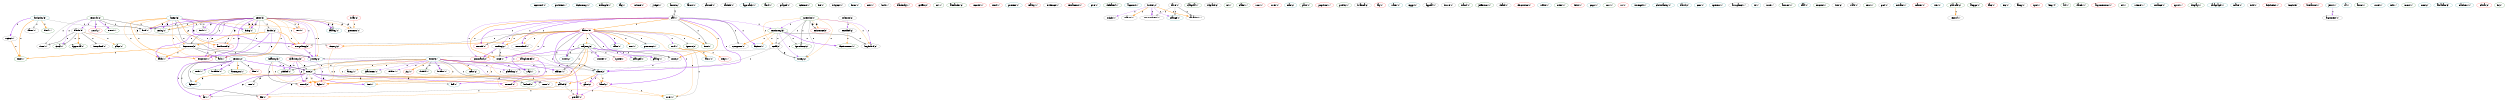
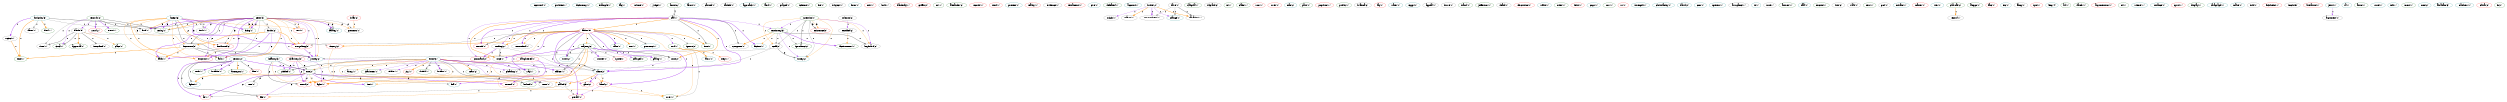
edge "antiquity(3)" -> "verity(1)": added, label "1"
